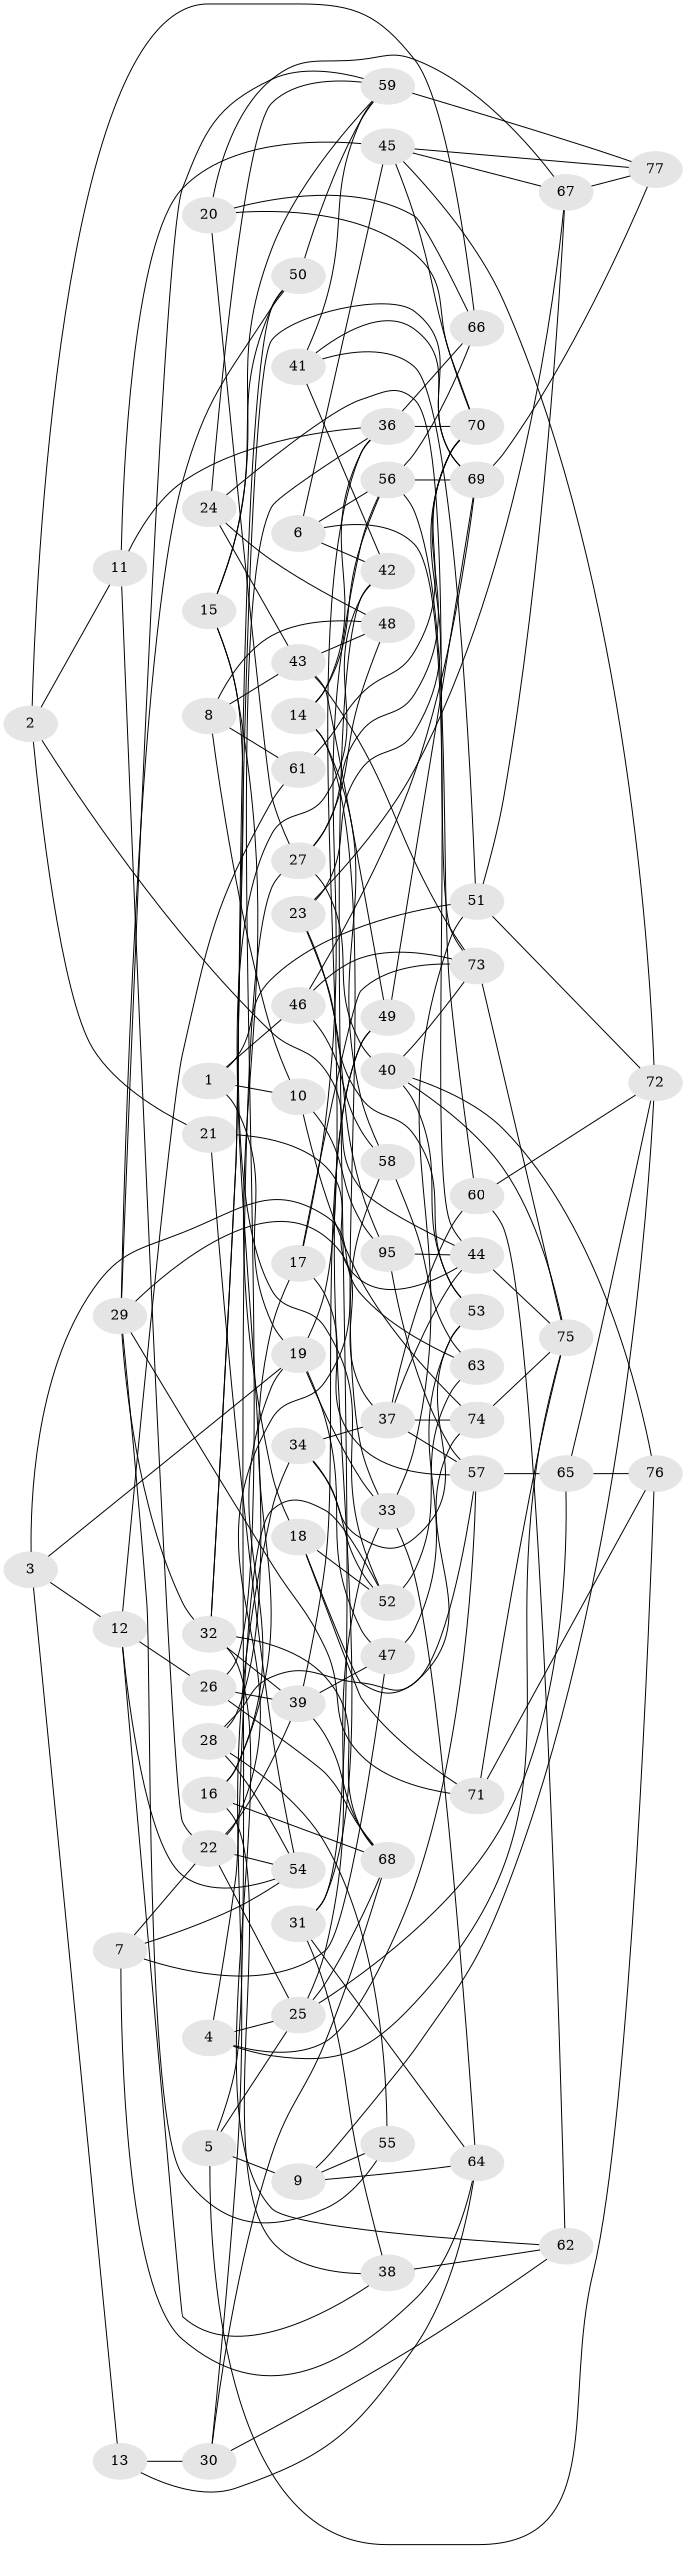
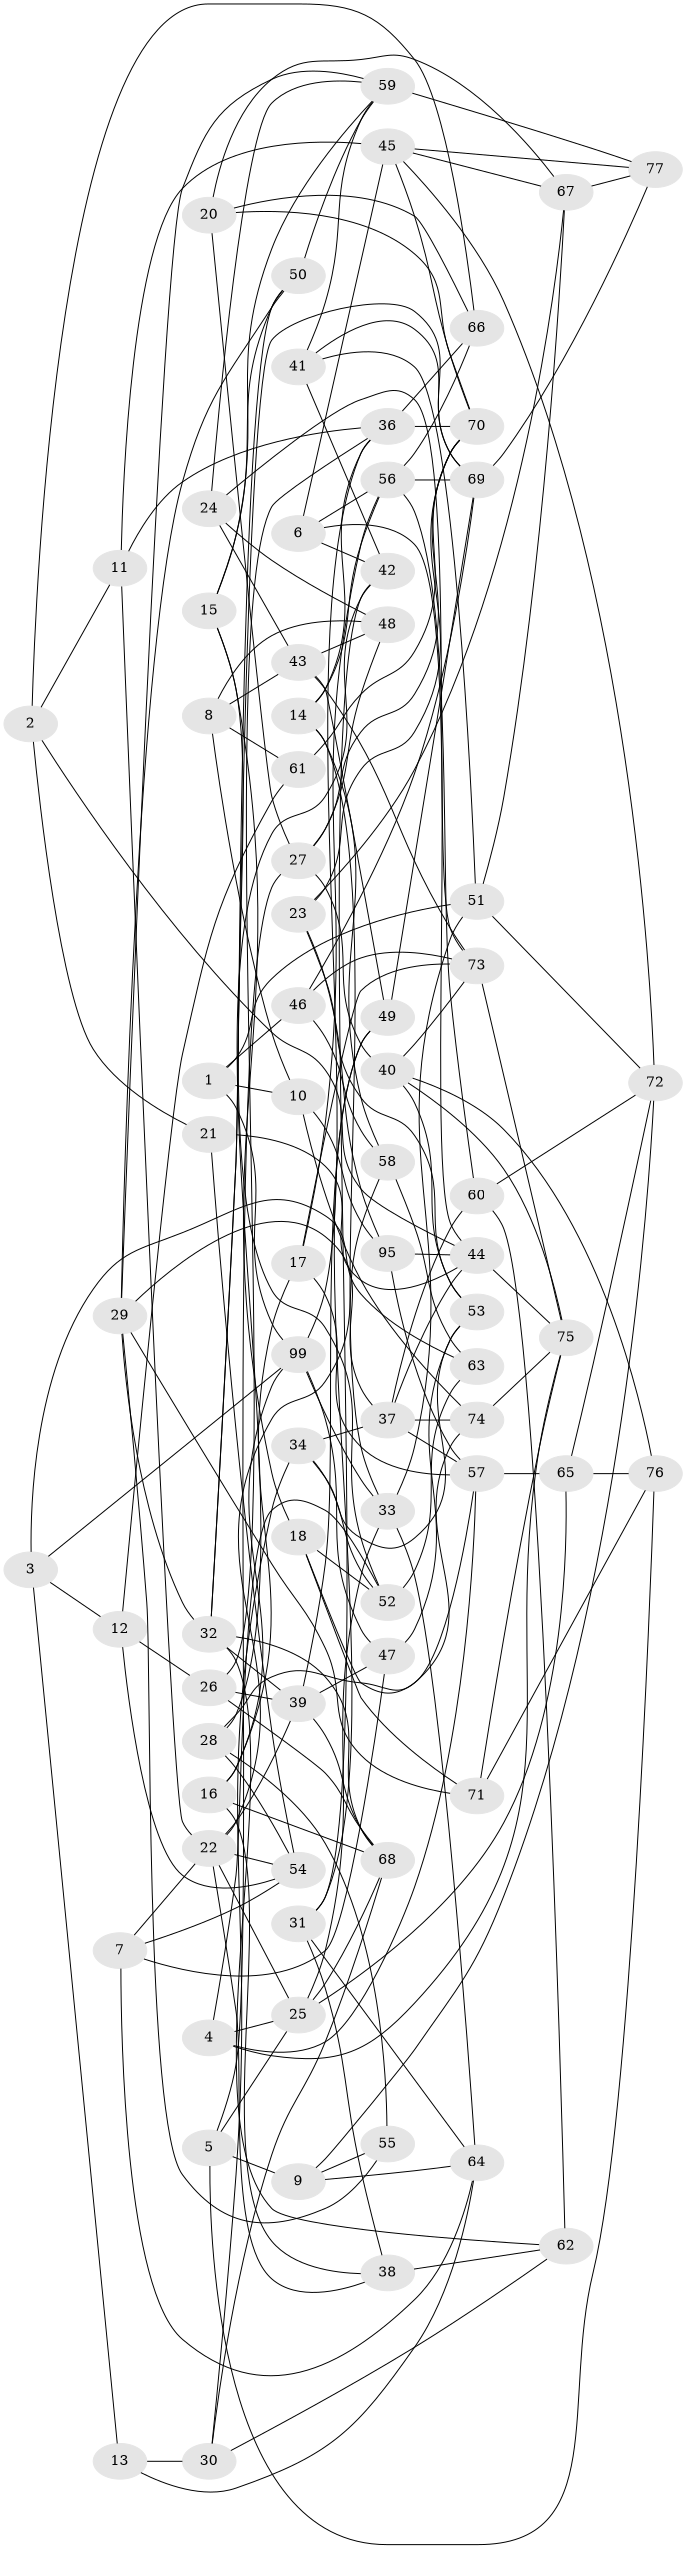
node "19": label "19" -> "99"
edge "12" -- "38": now "22" -- "38"
